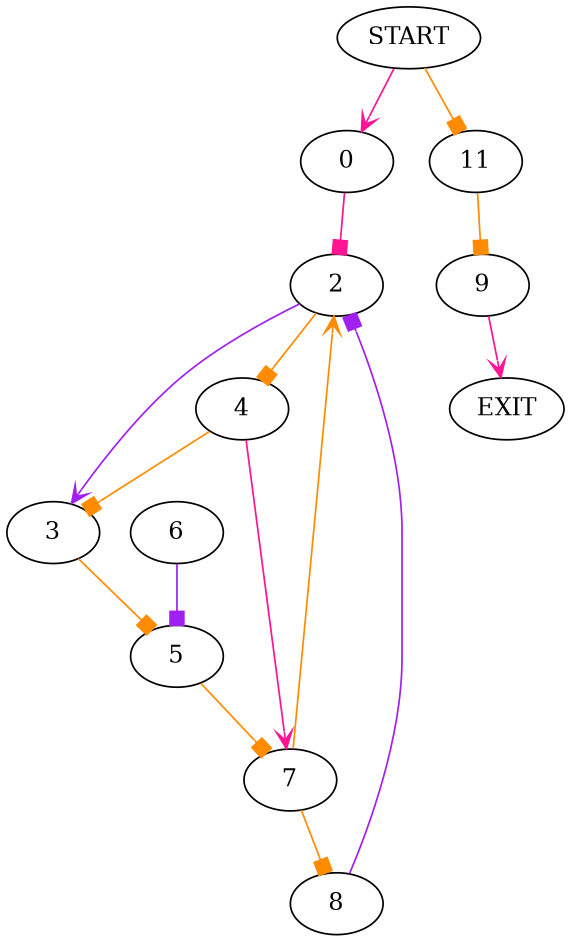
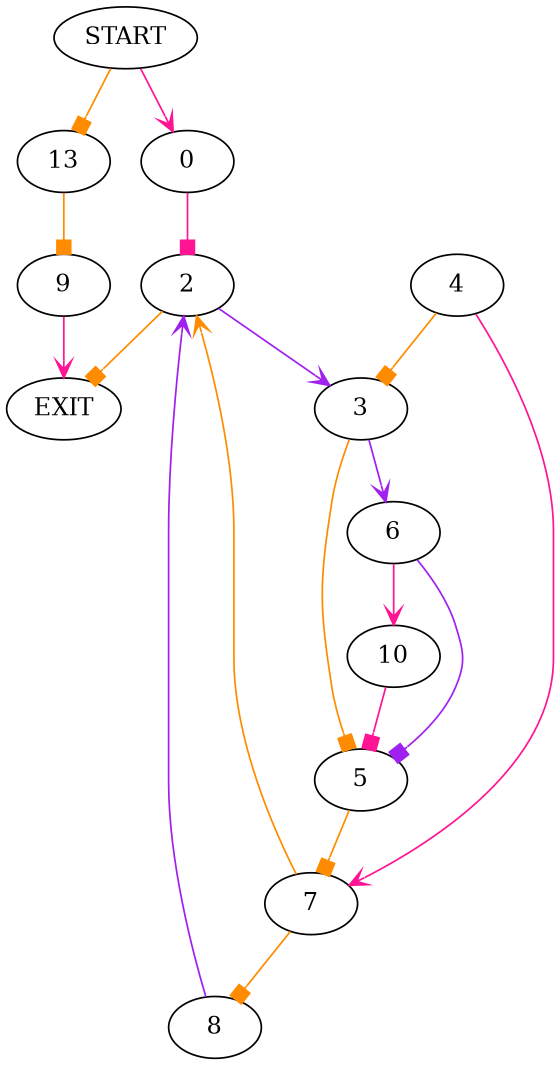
node "11": label "11" -> "13"
edge "2" -> "4": now "2" -> "EXIT"
edge "3" -> "6": added
edge "8" -> "2": arrowhead box -> vee
node "10": added
